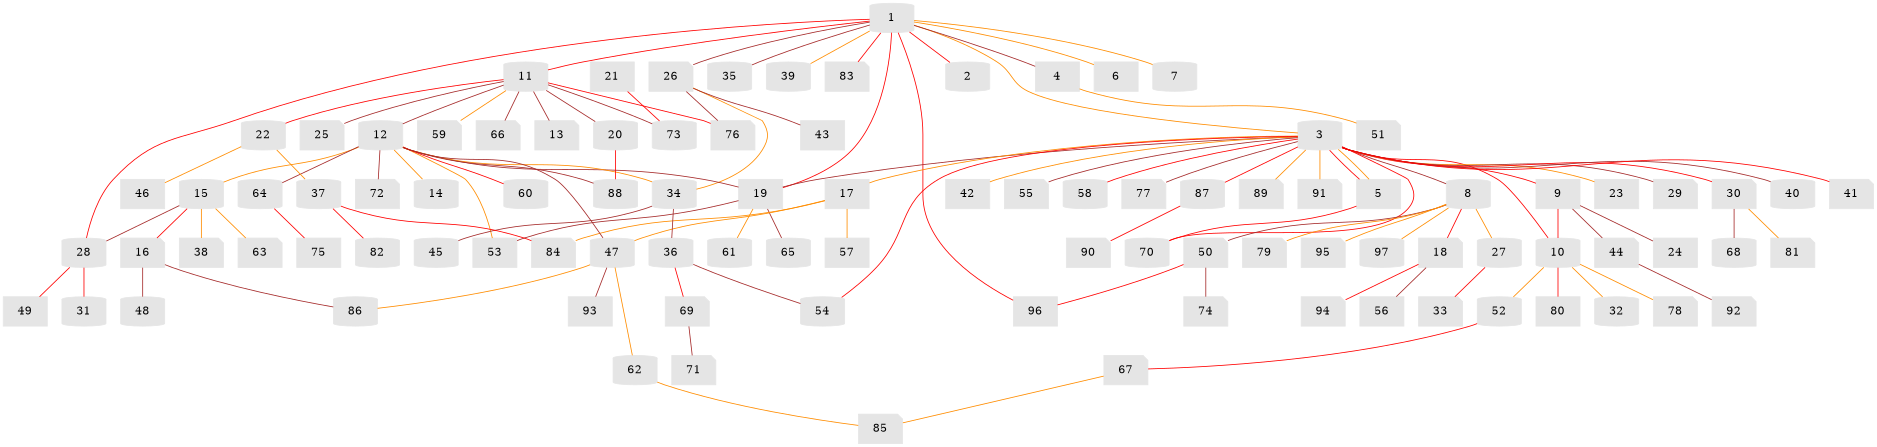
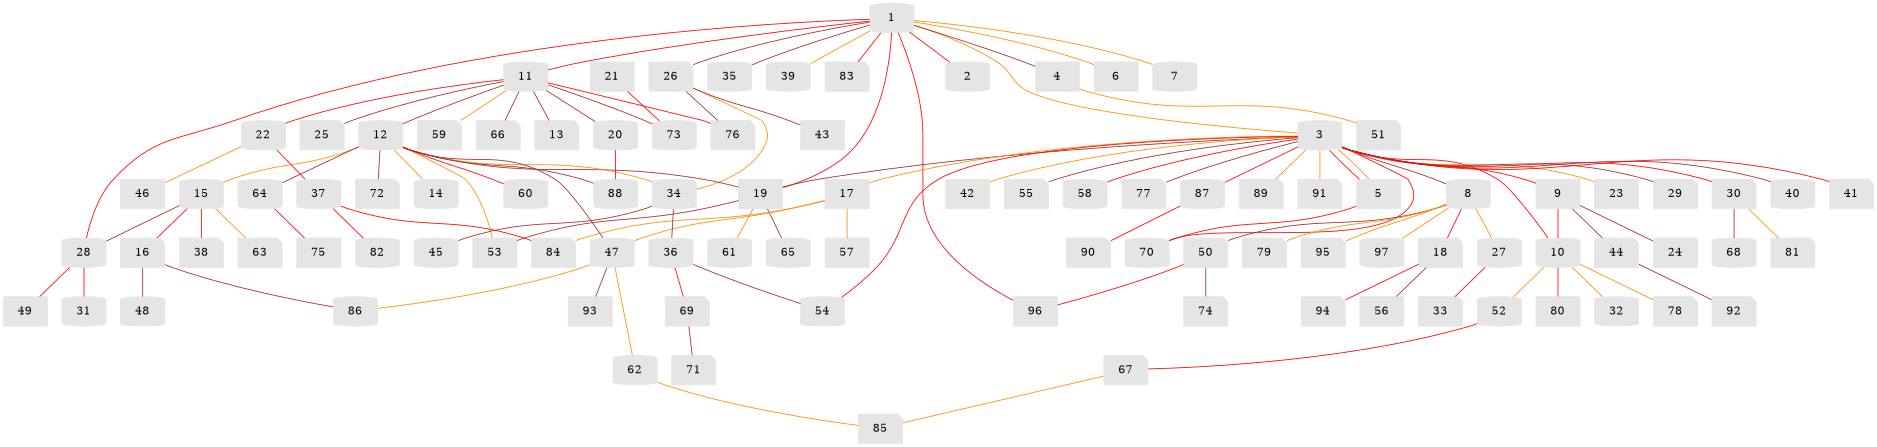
edge "22" -- "37": color darkorange -> red
edge "15" -- "38": color darkorange -> red
